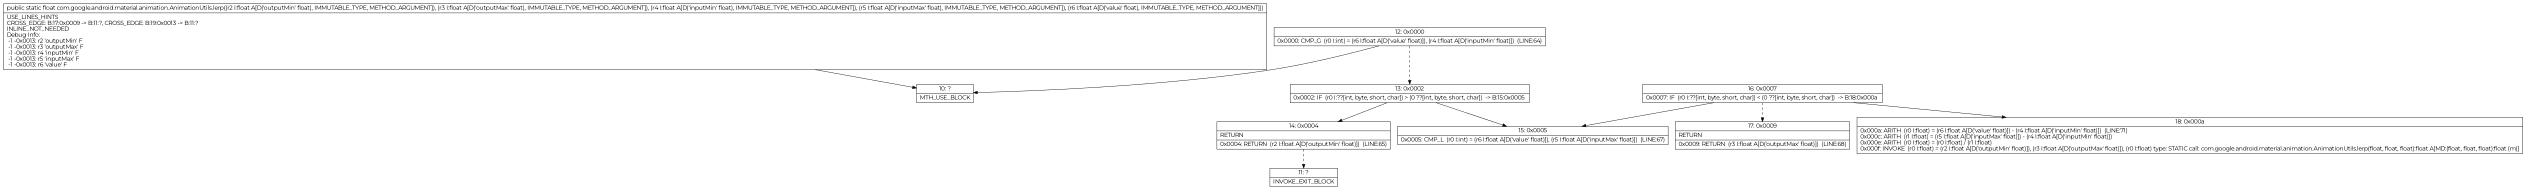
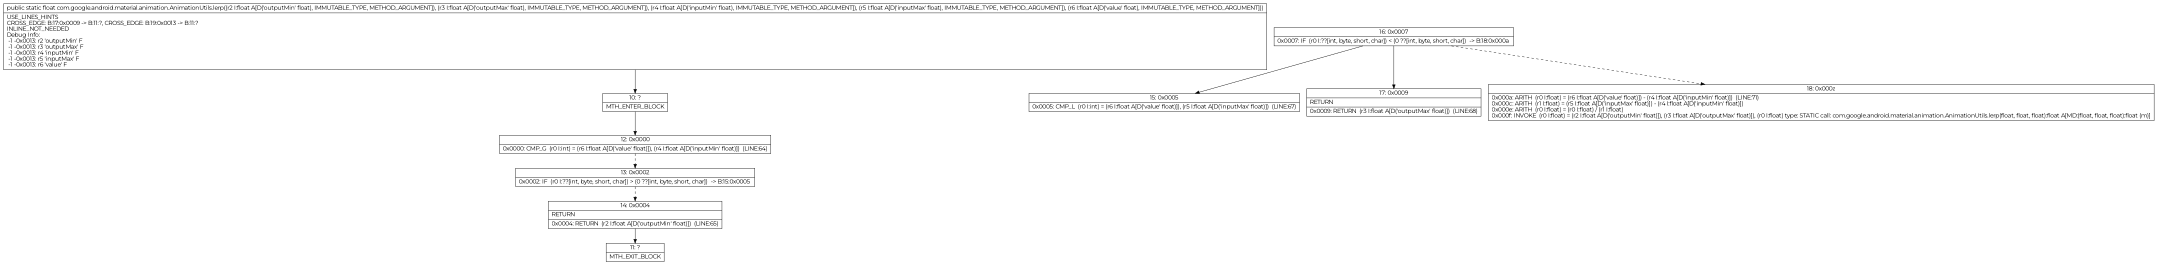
edge "12: 0x0000" -> "10: ?": reversed
node "10: ?": text "MTH_USE_BLOCK" -> "MTH_ENTER_BLOCK"
edge "16: 0x0007" -> "17: 0x0009": style dashed -> solid
edge "16: 0x0007" -> "18: 0x000a": style solid -> dashed
edge "13: 0x0002" -> "14: 0x0004": style solid -> dashed
edge "13: 0x0002" -> "15: 0x0005": removed
edge "14: 0x0004" -> "11: ?": style dashed -> solid
node "11: ?": text "INVOKE_EXIT_BLOCK" -> "MTH_EXIT_BLOCK"
